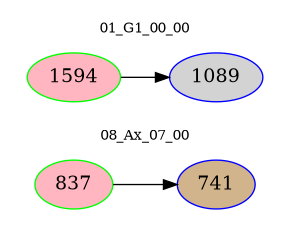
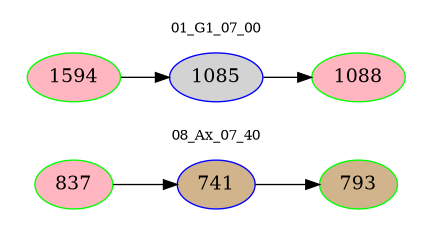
cluster "01_G1_00_00": label "01_G1_00_00" -> "01_G1_07_00"
node "1089": label "1089" -> "1085"
node "1088": added
cluster "08_Ax_07_00": label "08_Ax_07_00" -> "08_Ax_07_40"
node "793": added
